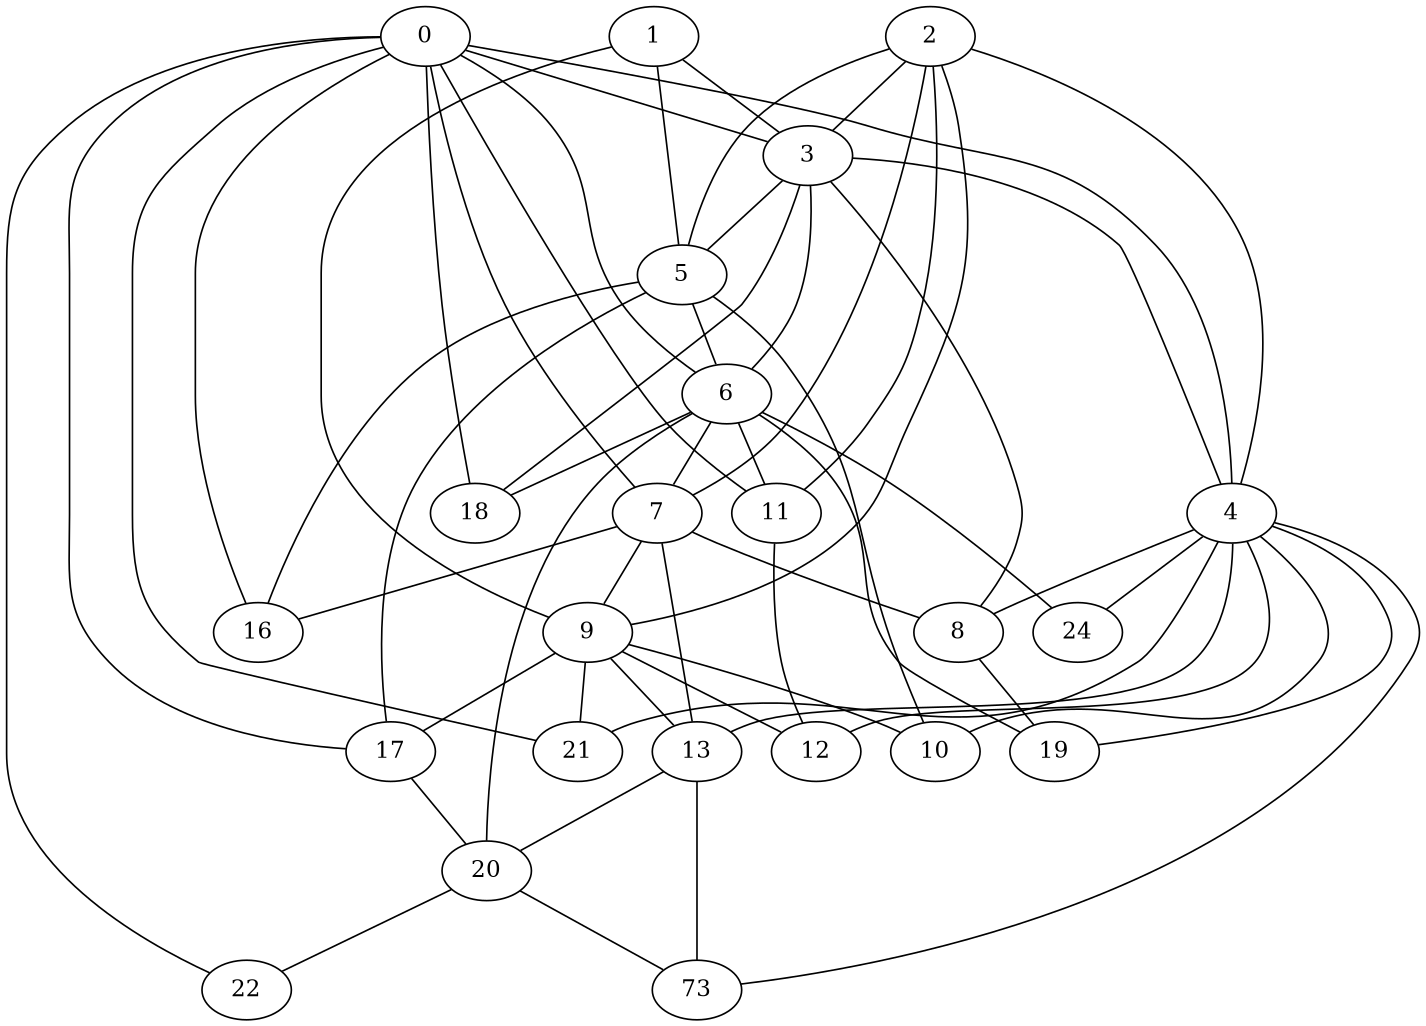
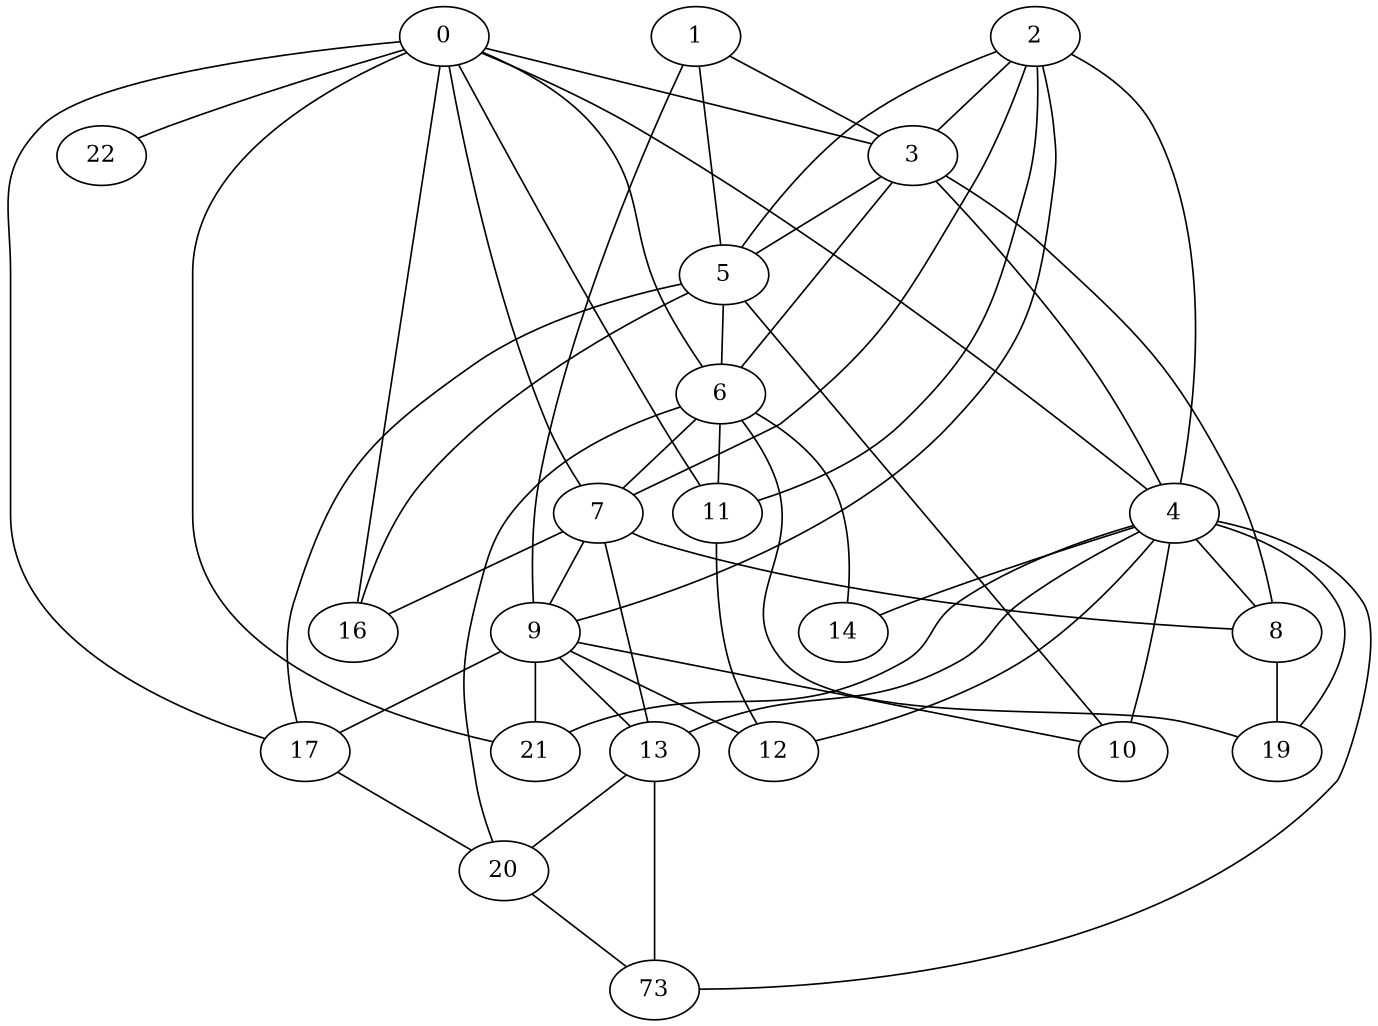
node "18": removed
node "24": label "24" -> "14"
edge "20" -- "22": removed
